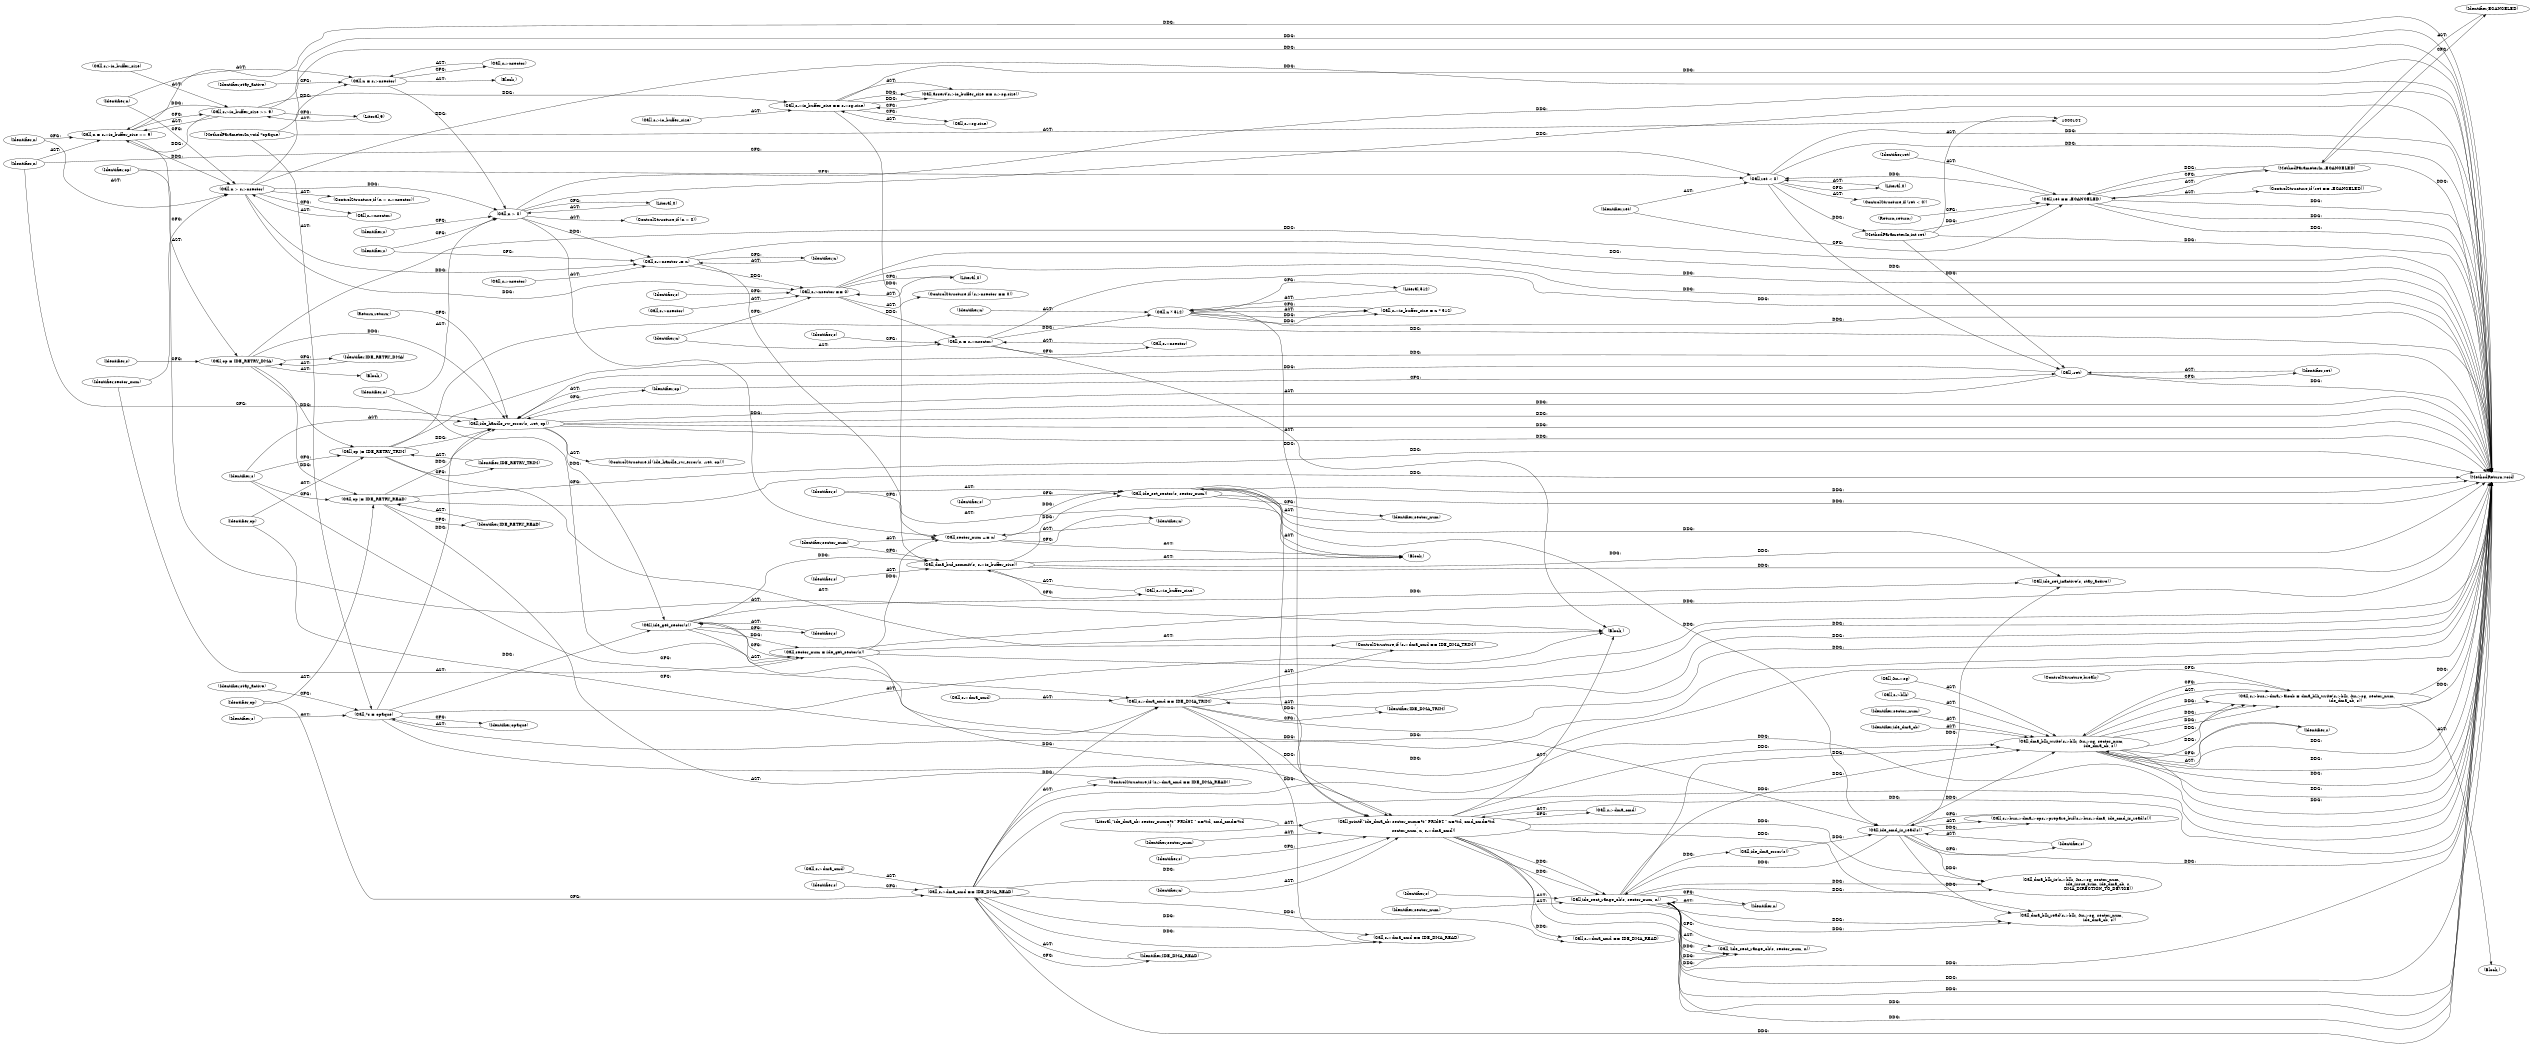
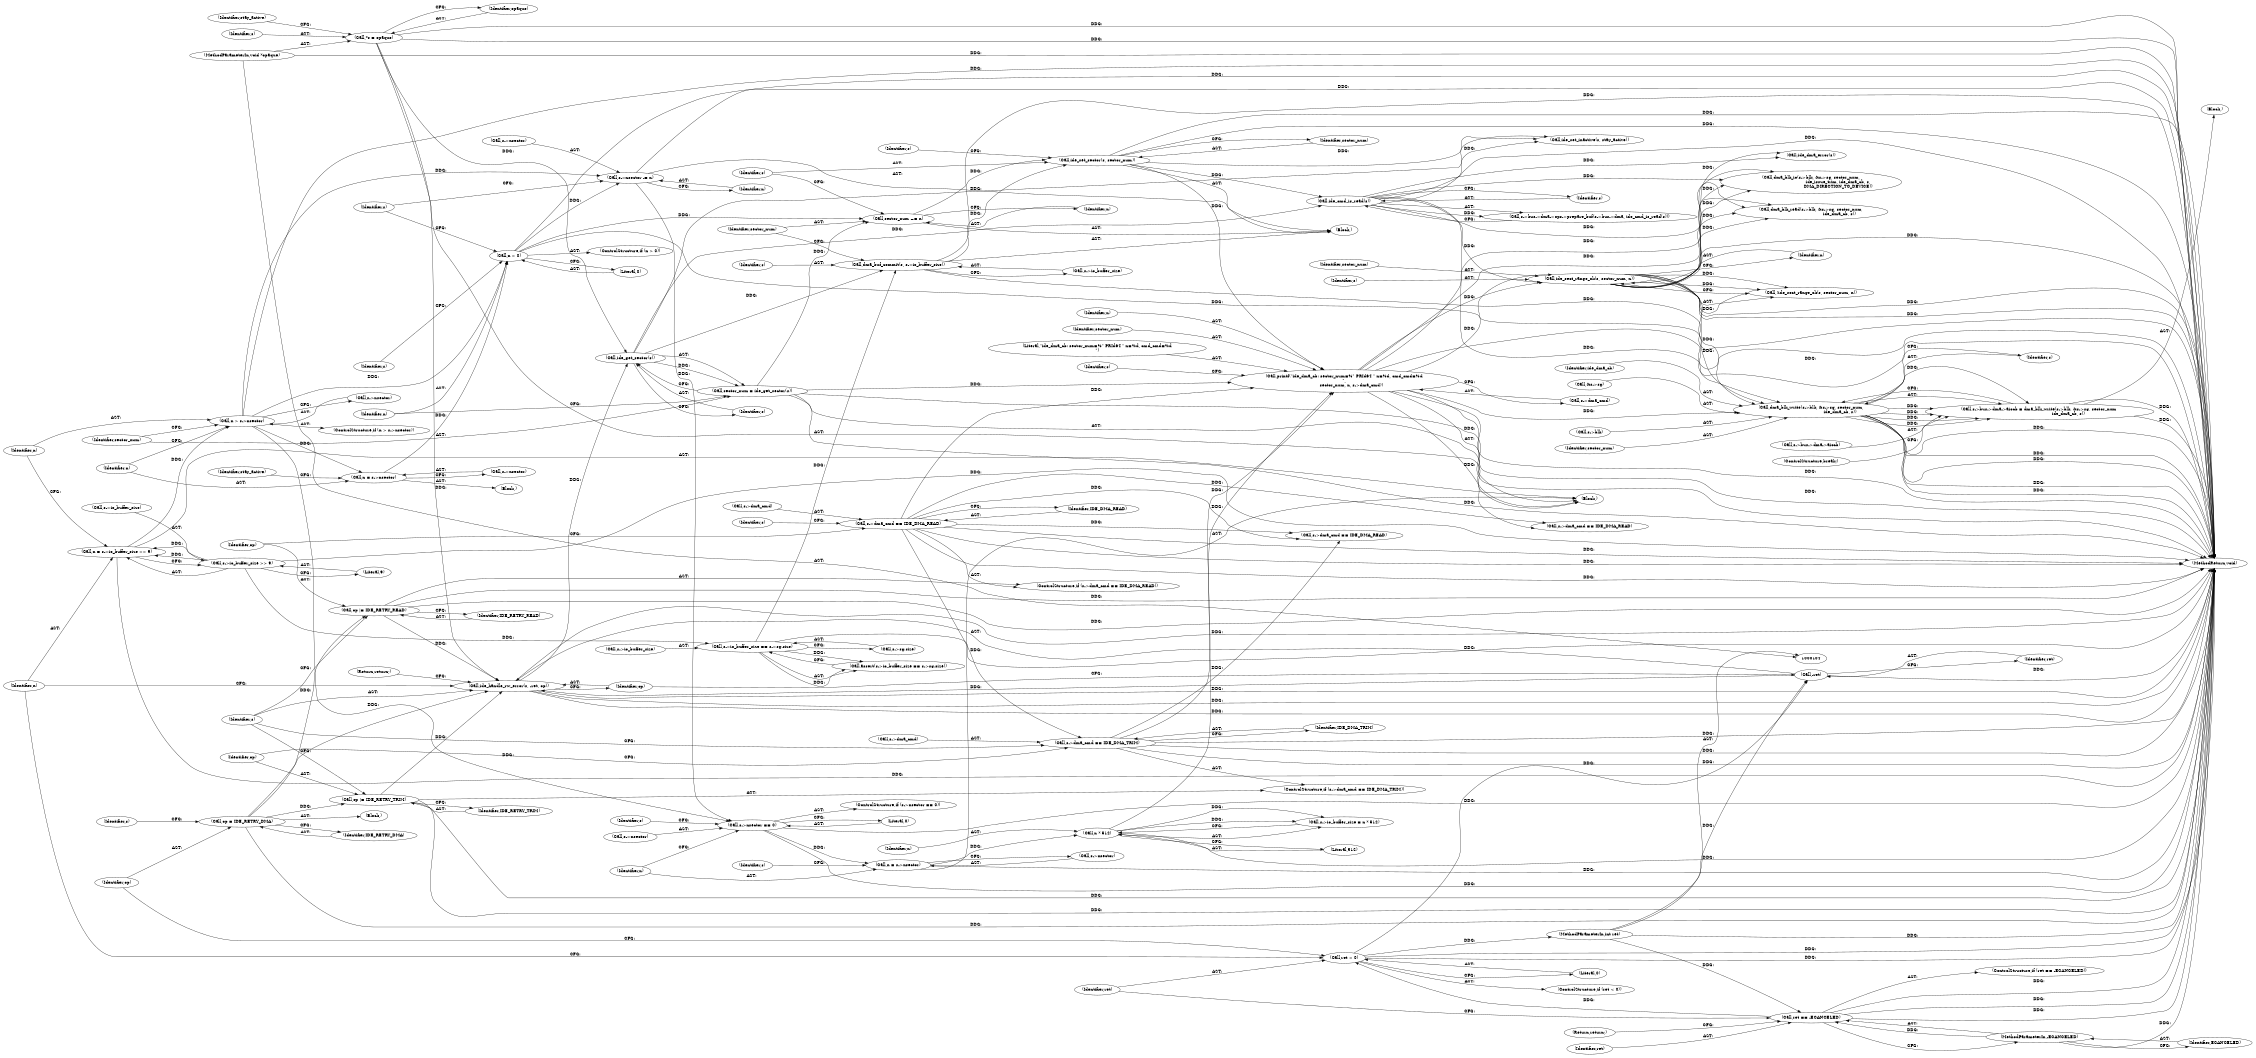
node "(Call,s->bus->dma->aiocb)": added
node "(ControlStructure,if (ide_handle_rw_error(s, -ret, op)))": removed
edge "(Call,ide_dma_error(s))" -> "(Call,ide_cmd_is_read(s))": reversed
